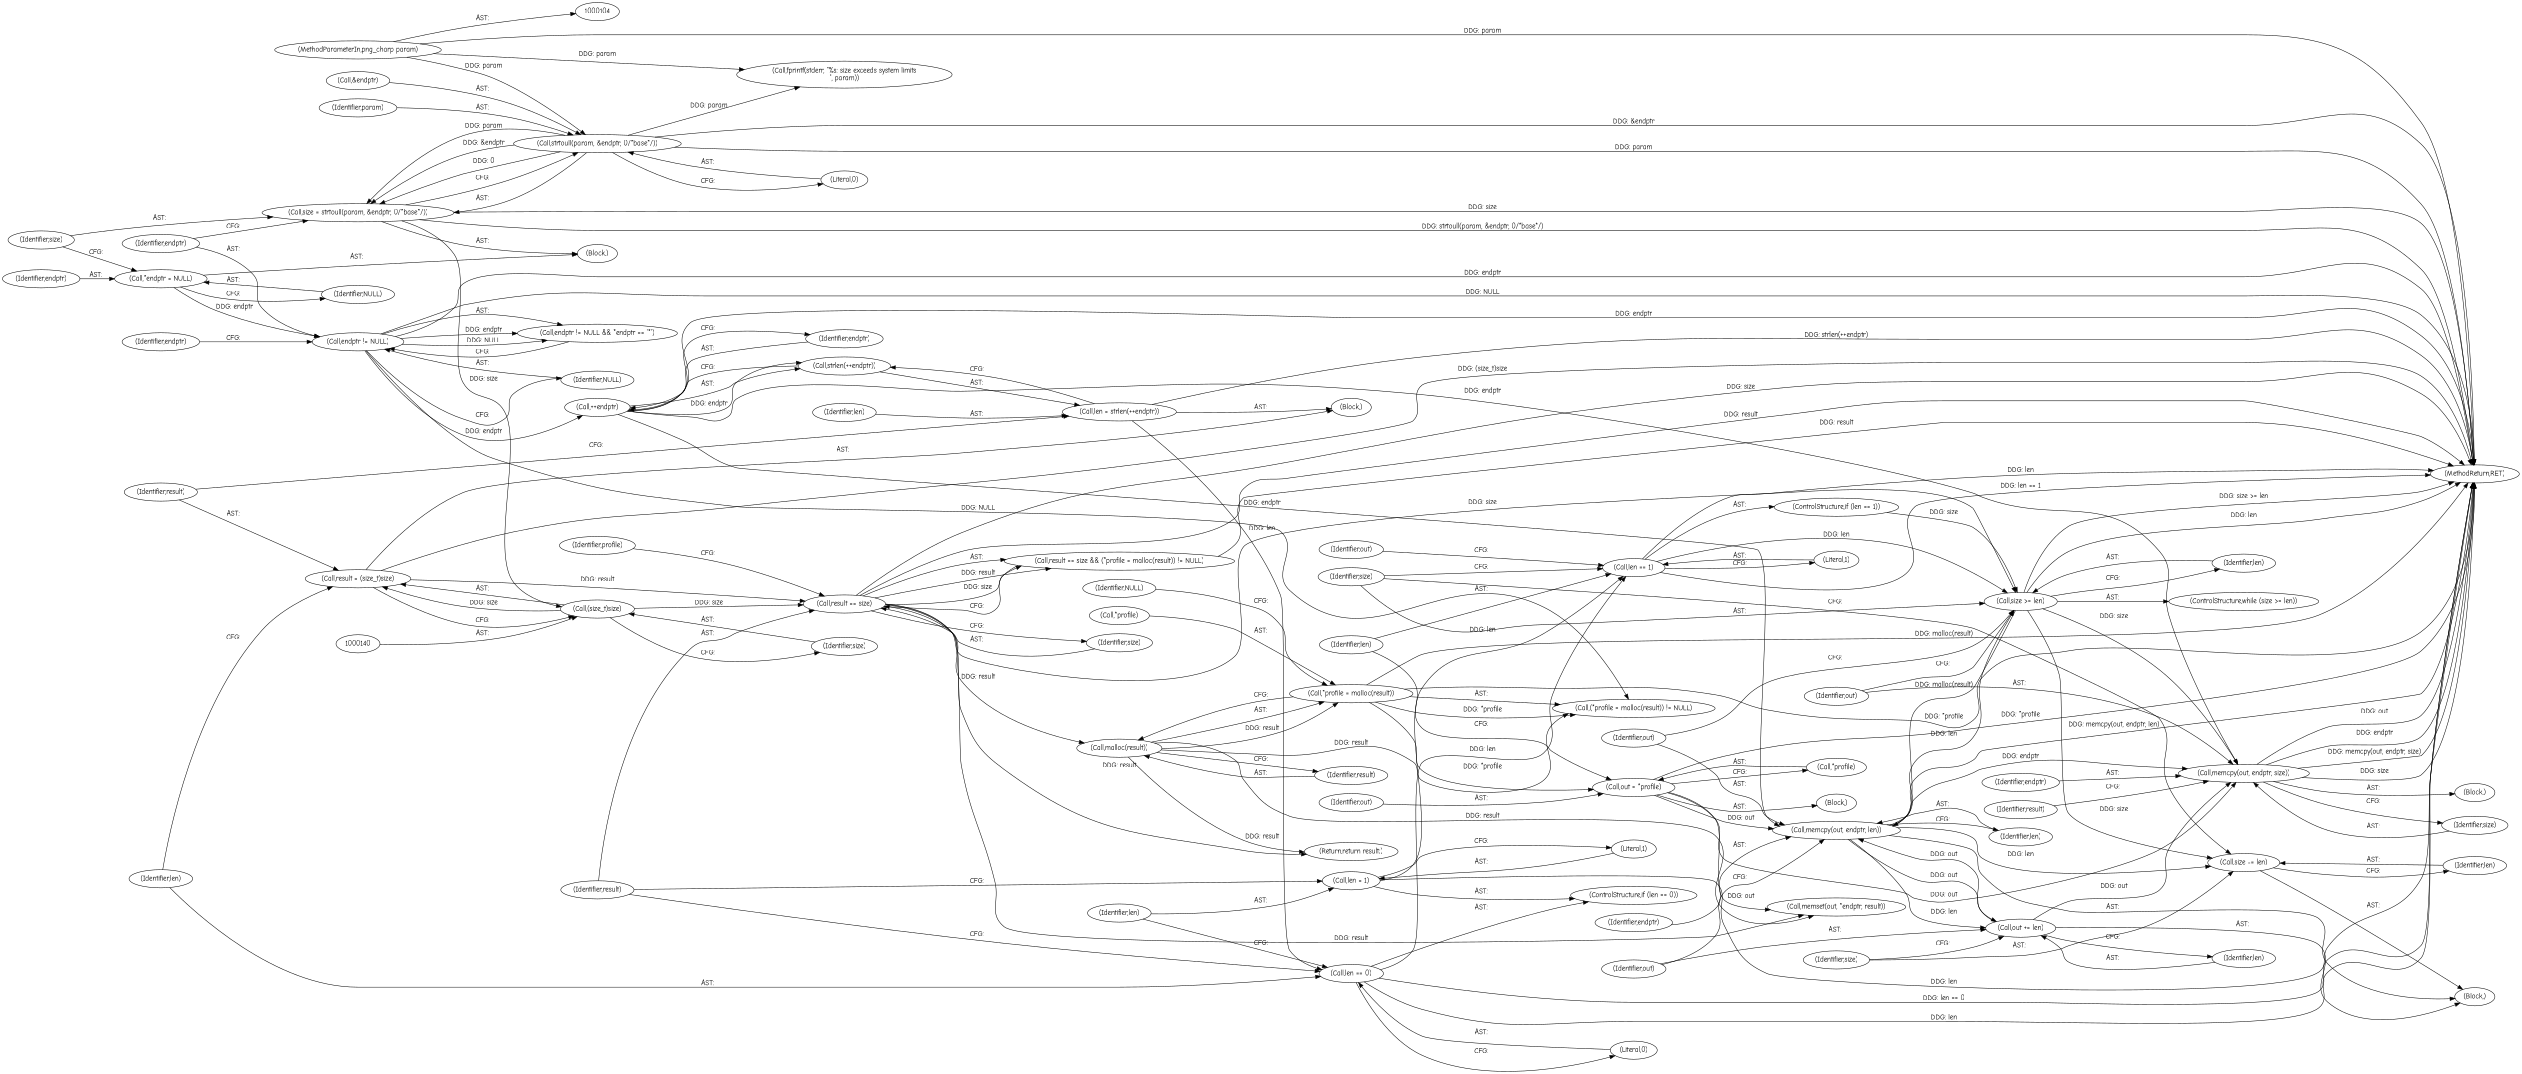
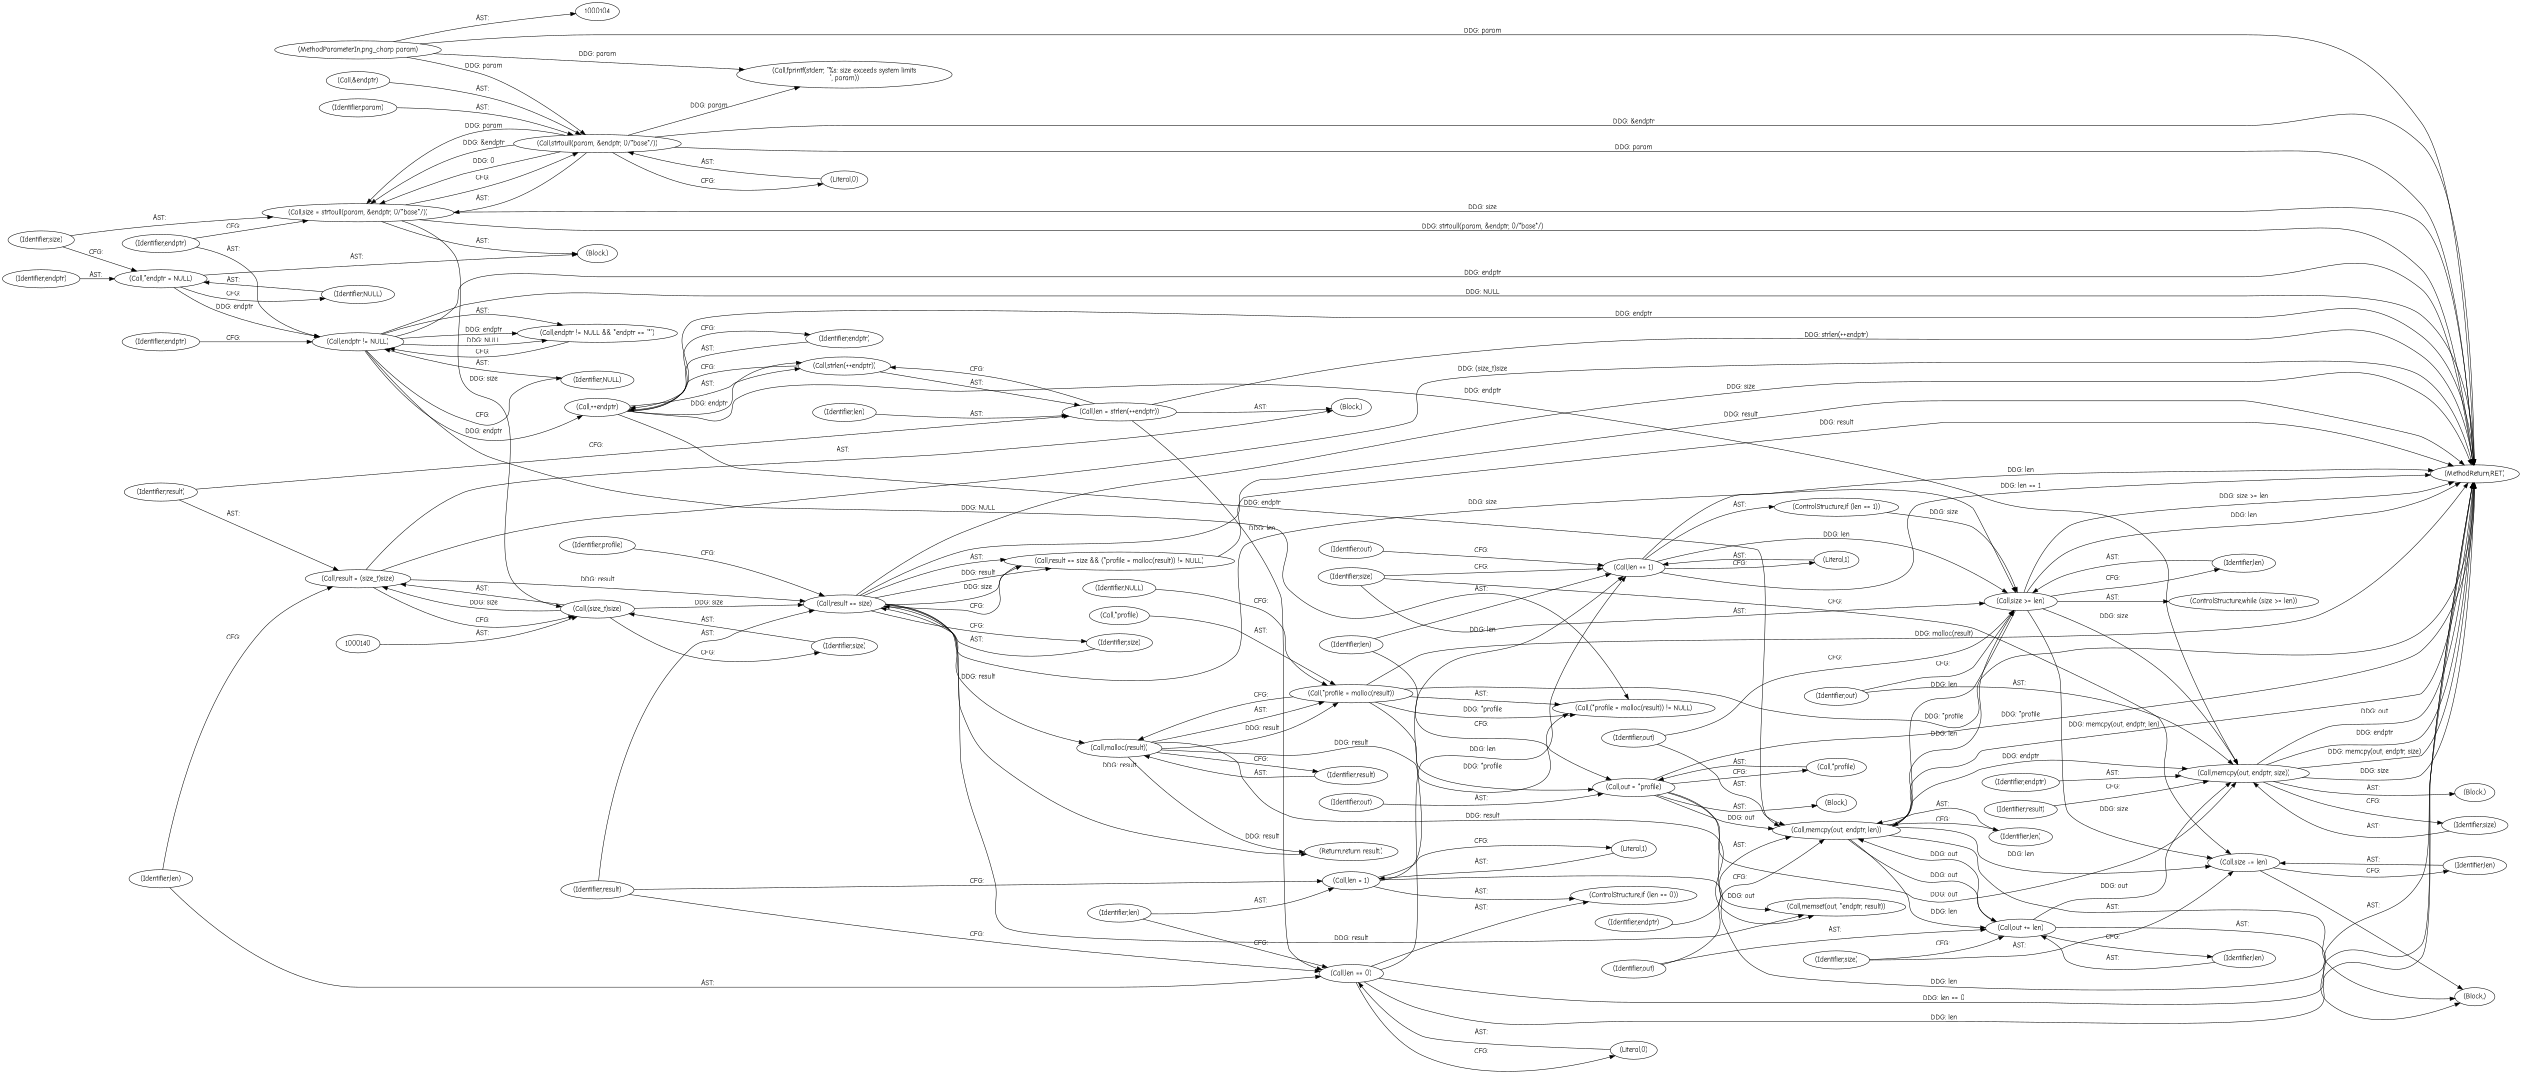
edge "(Call,size >= len)" -> "(Call,memcpy(out, endptr, len))": label "DDG: malloc(result)" -> "DDG: len"
